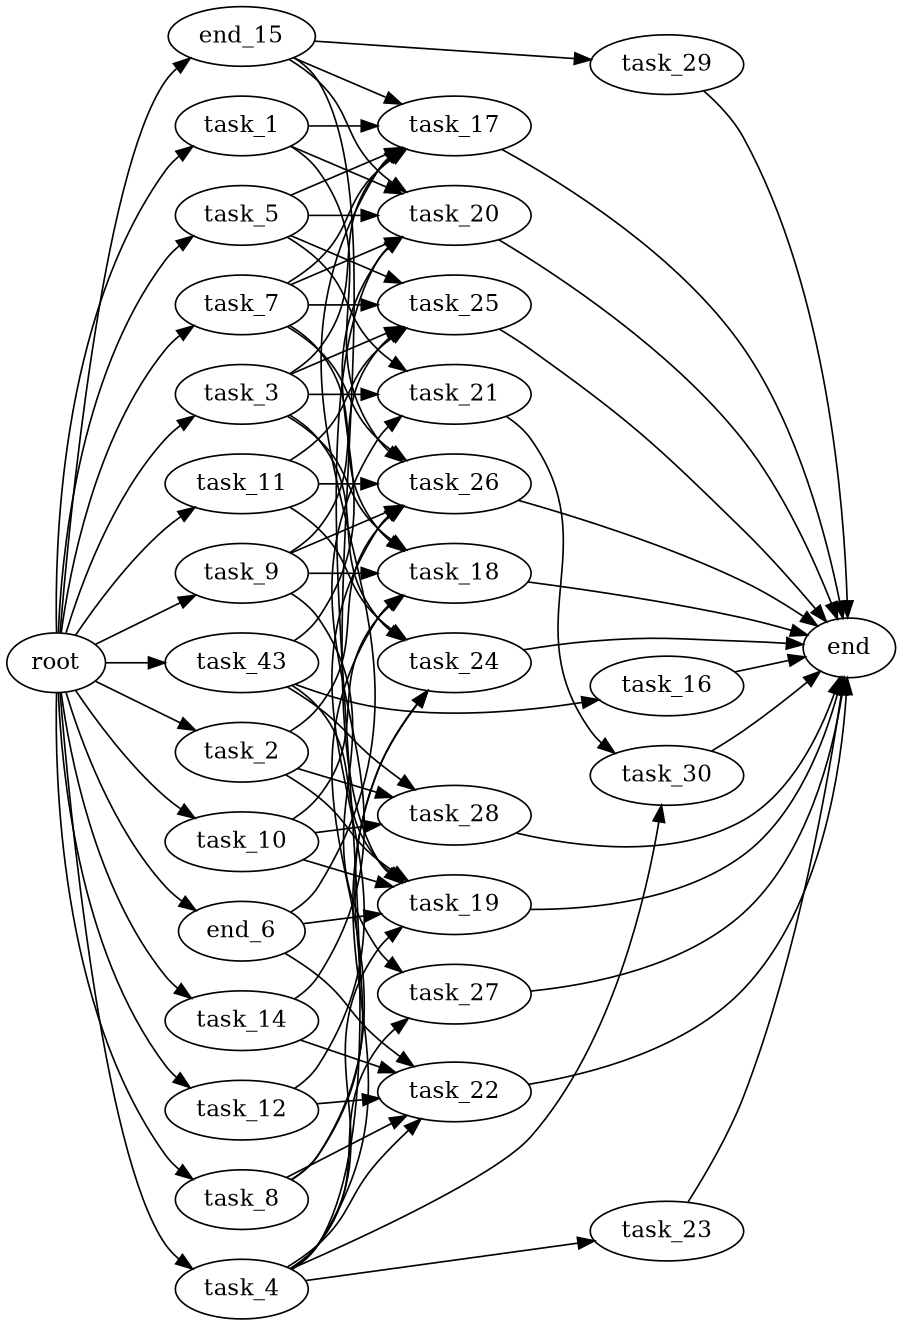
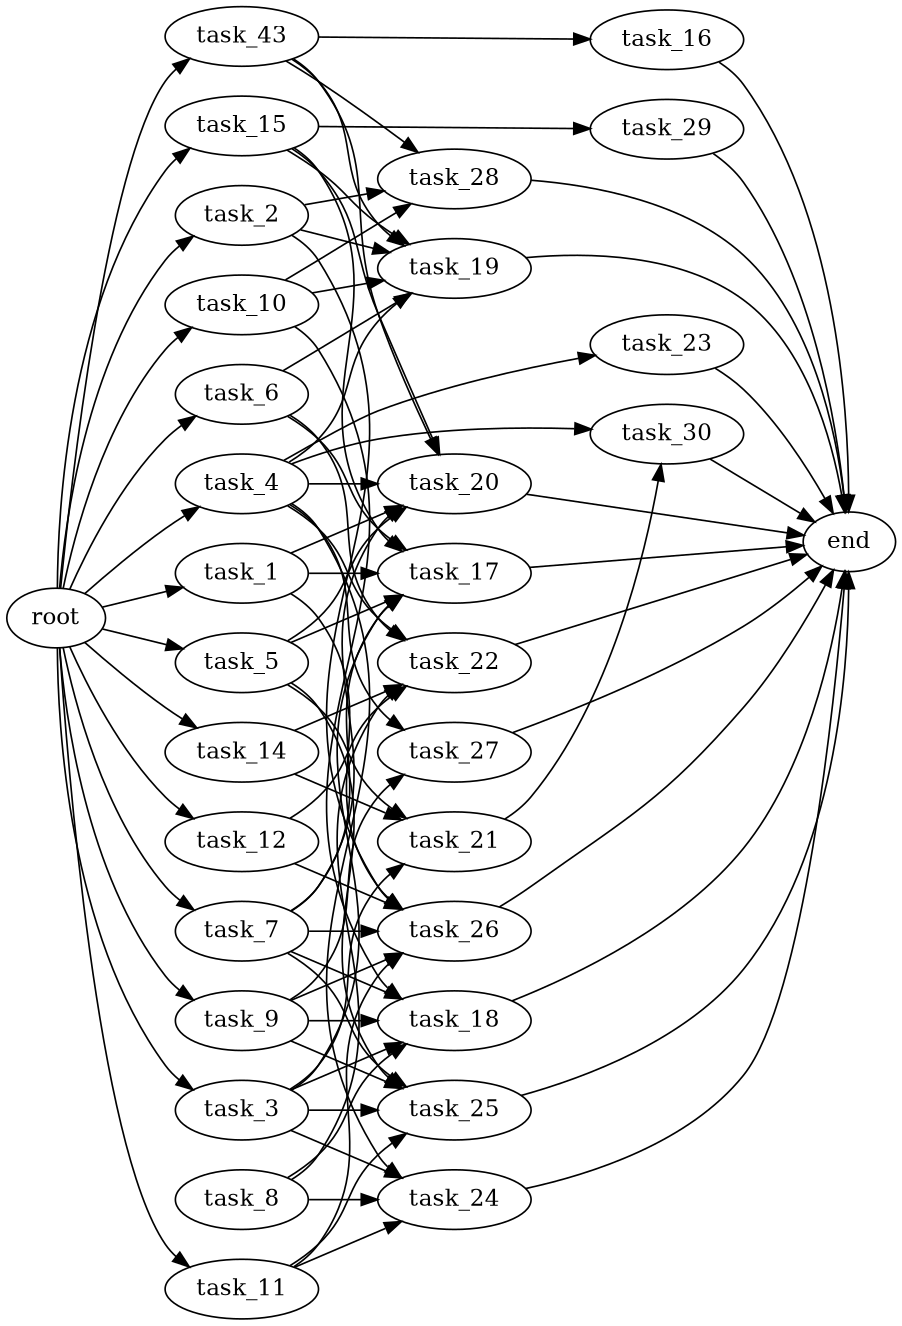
node "end_15": label "end_15" -> "task_15"
edge "root" -> "task_8": removed
node "end_6": label "end_6" -> "task_6"
